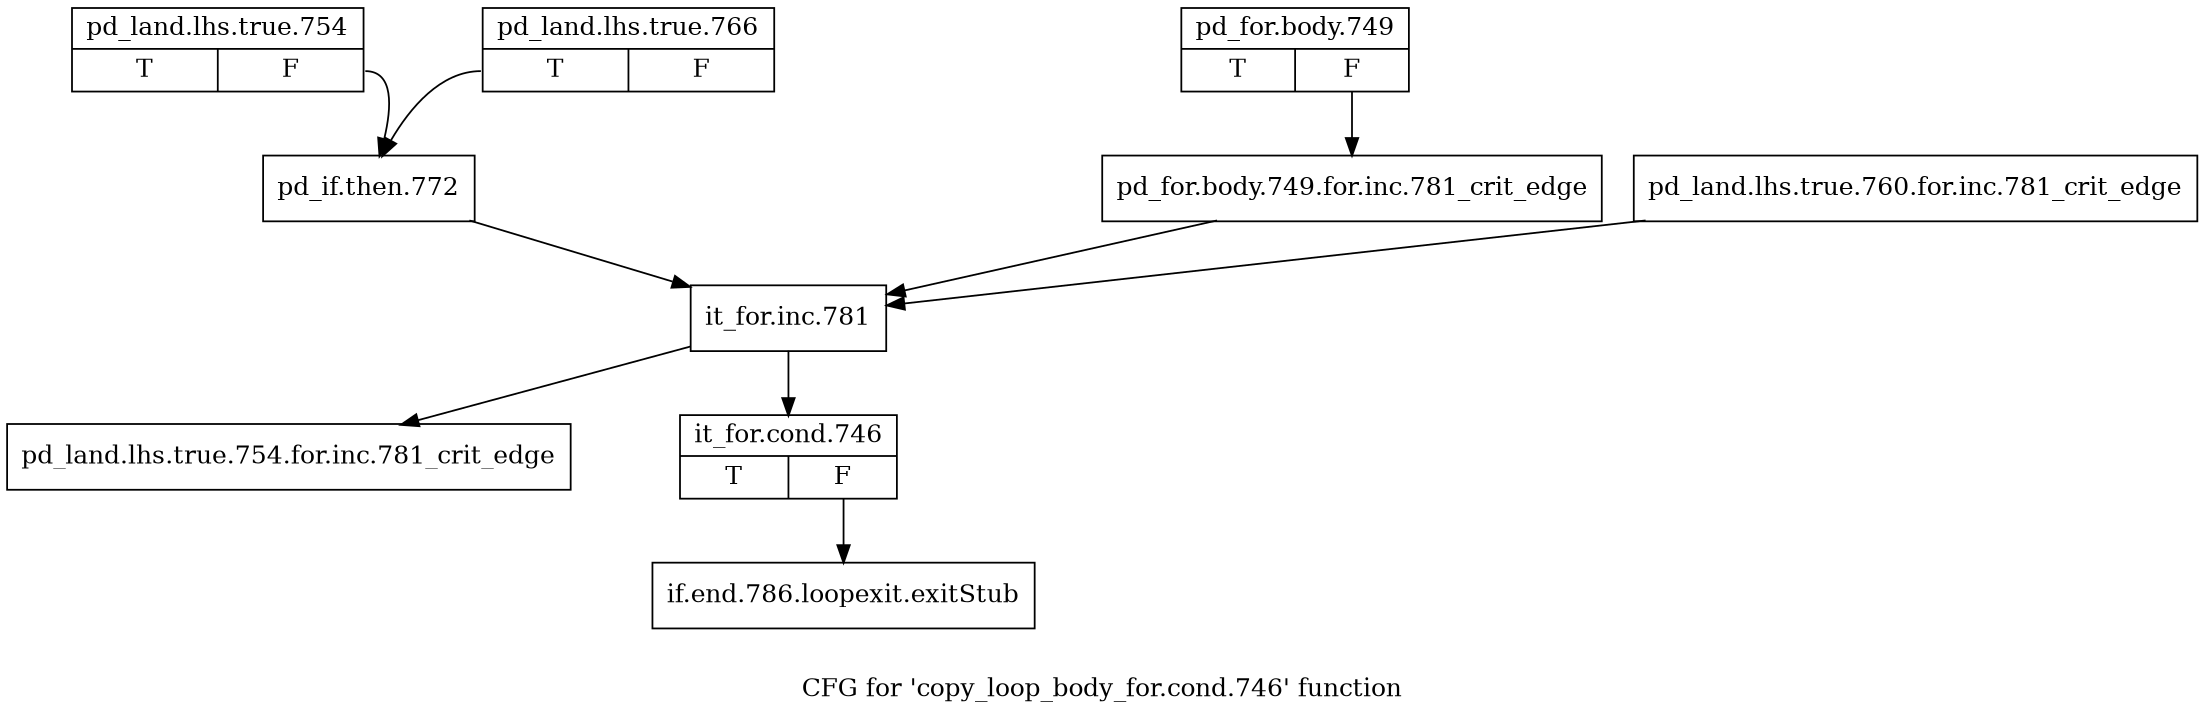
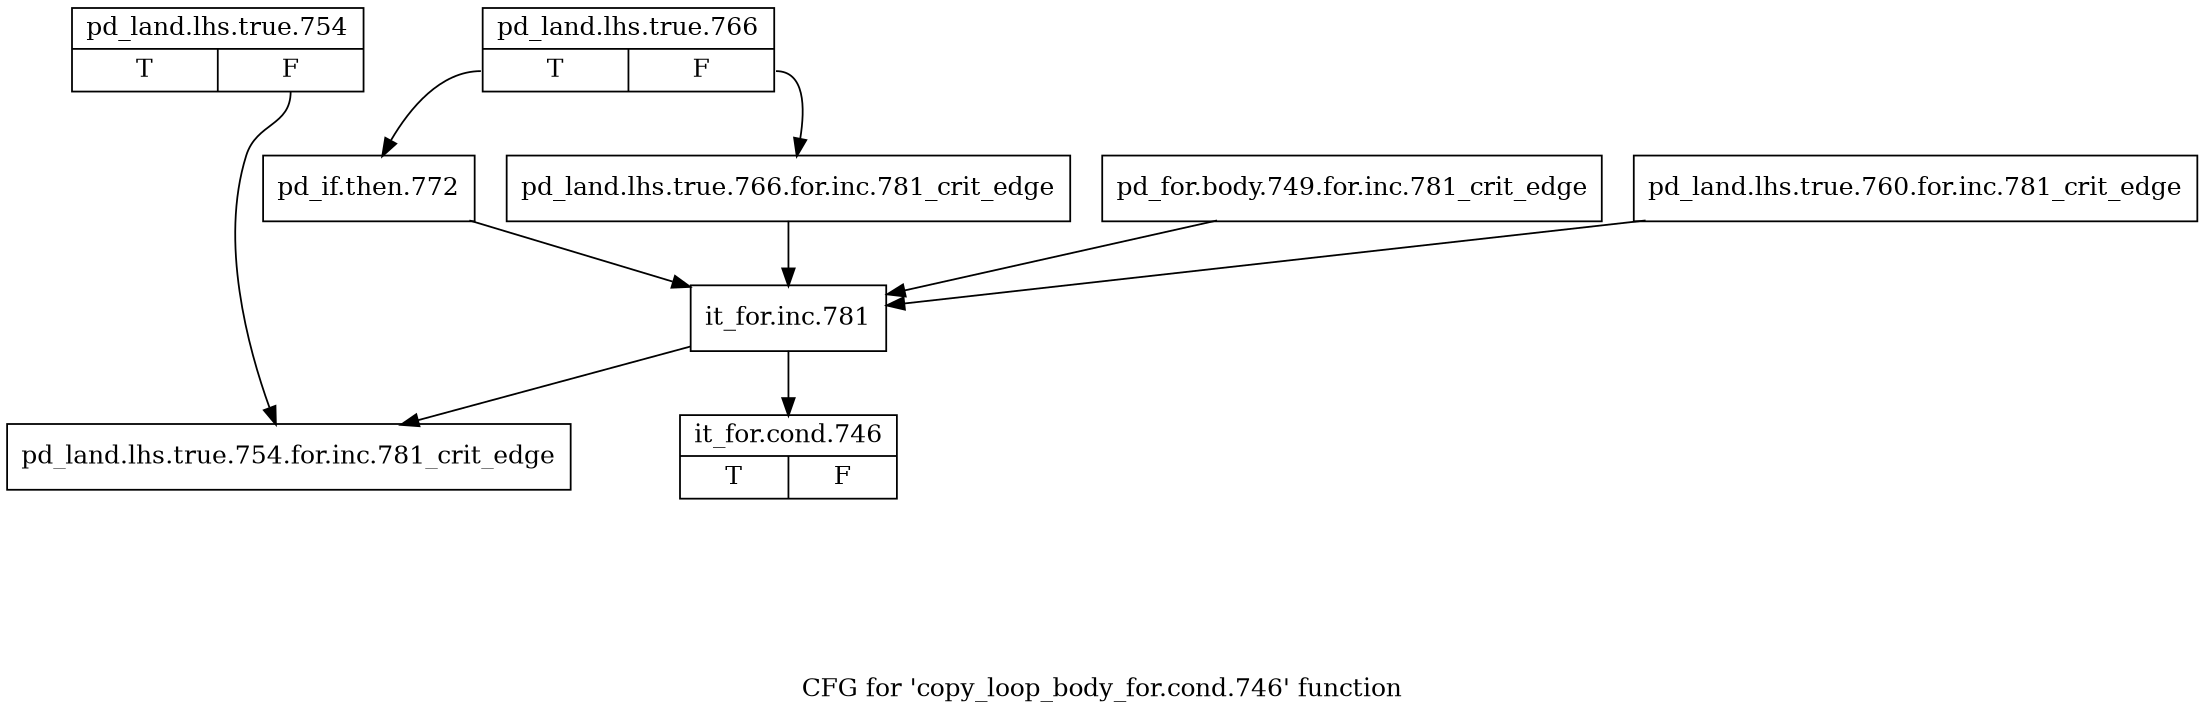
node "pd_for.body.749": removed
edge "pd_land.lhs.true.754" -> "pd_if.then.772": now "pd_land.lhs.true.754" -> "pd_land.lhs.true.754.for.inc.781_crit_edge"
node "pd_land.lhs.true.766.for.inc.781_crit_edge": added
node "if.end.786.loopexit.exitStub": removed
